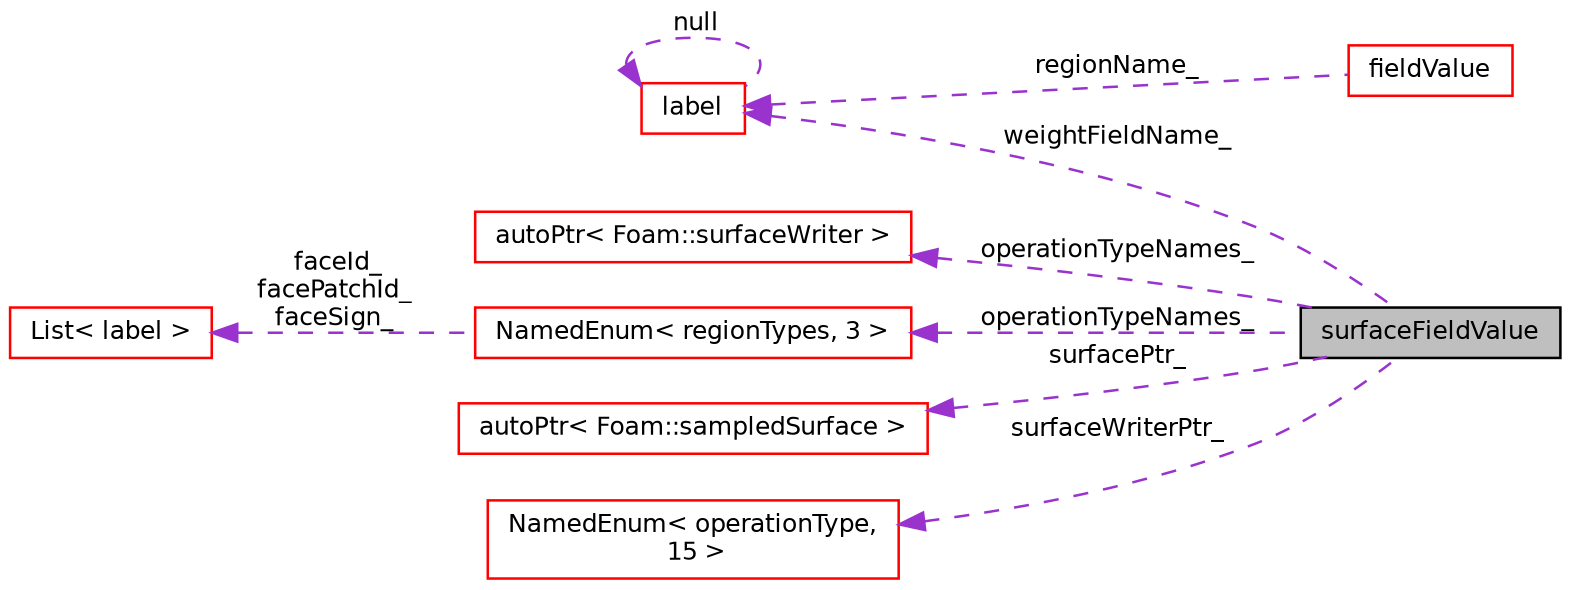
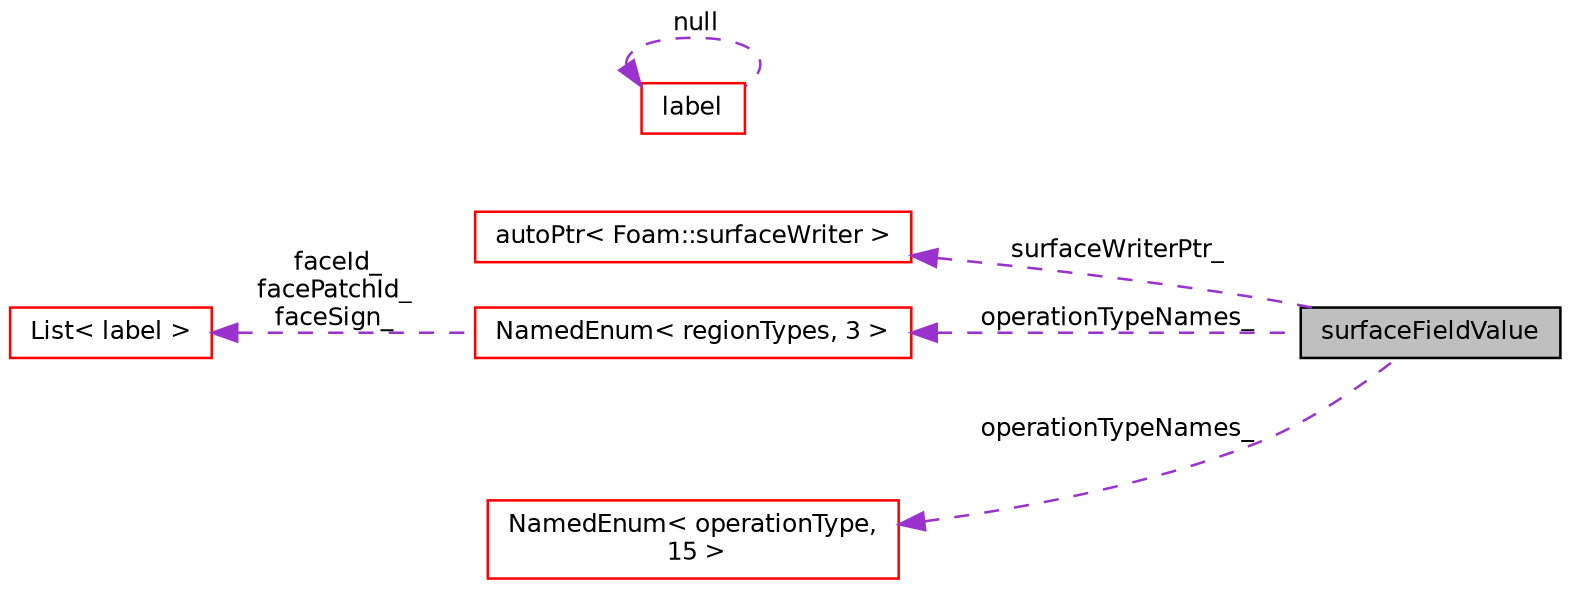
node "fieldValue": removed
edge "surfaceFieldValue" -> "label": removed, label "weightFieldName_"
edge "surfaceFieldValue" -> "autoPtr< Foam::surfaceWriter >": label " operationTypeNames_" -> " surfaceWriterPtr_"
node "autoPtr< Foam::sampledSurface >": removed
edge "surfaceFieldValue" -> "NamedEnum< operationType, 15 >": label " surfaceWriterPtr_" -> " operationTypeNames_"
